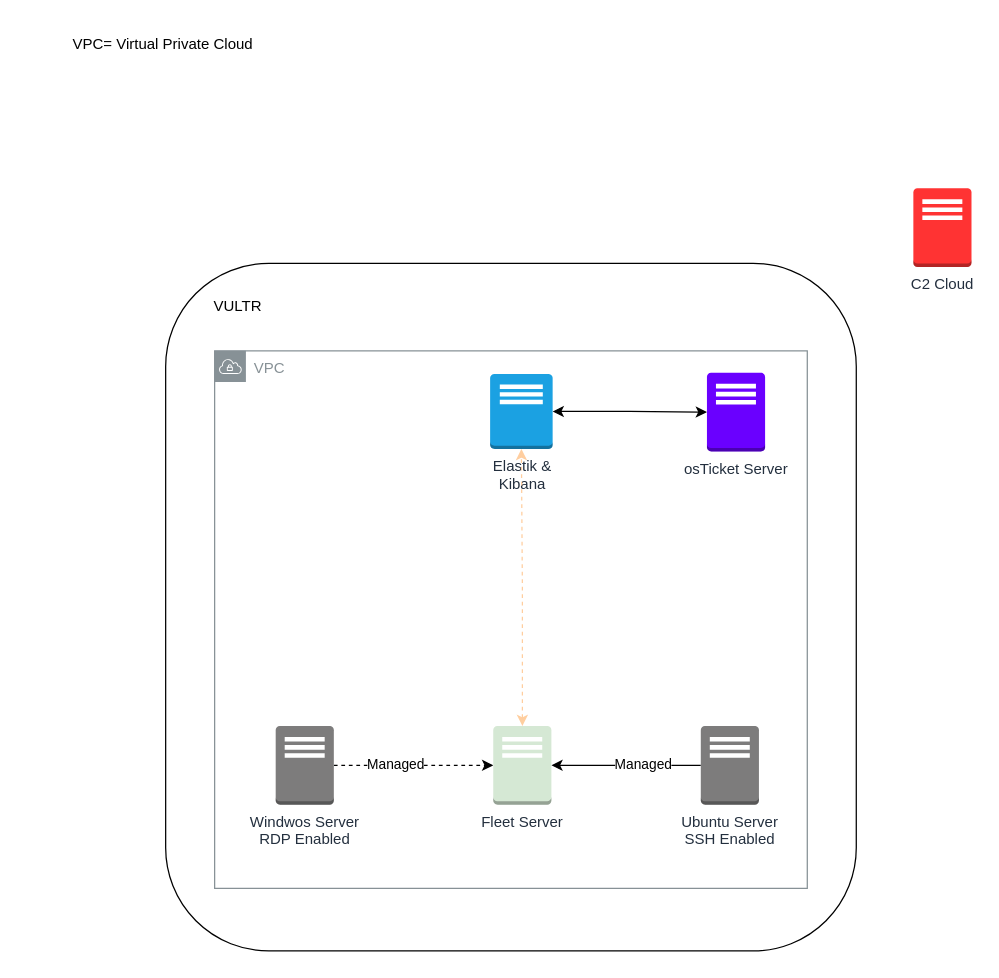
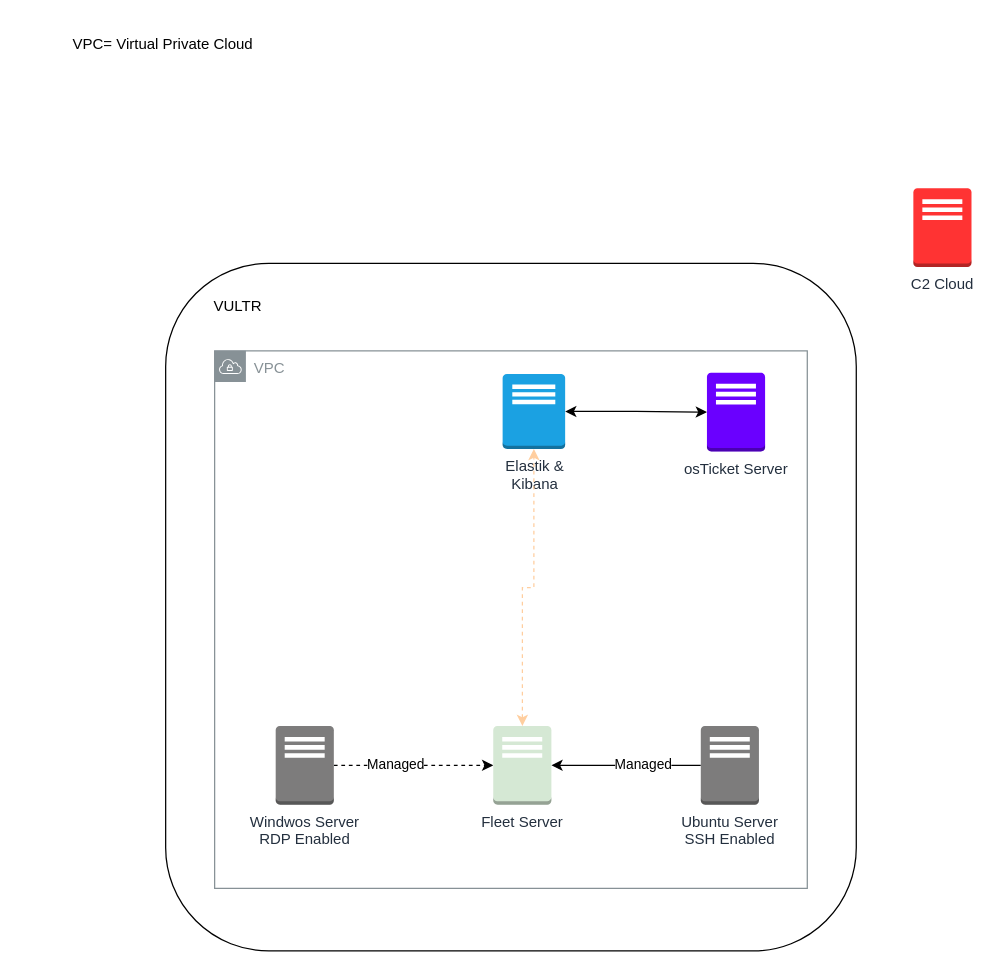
node "Elastik & Kibana": moved (521, 411) -> (534, 411)
